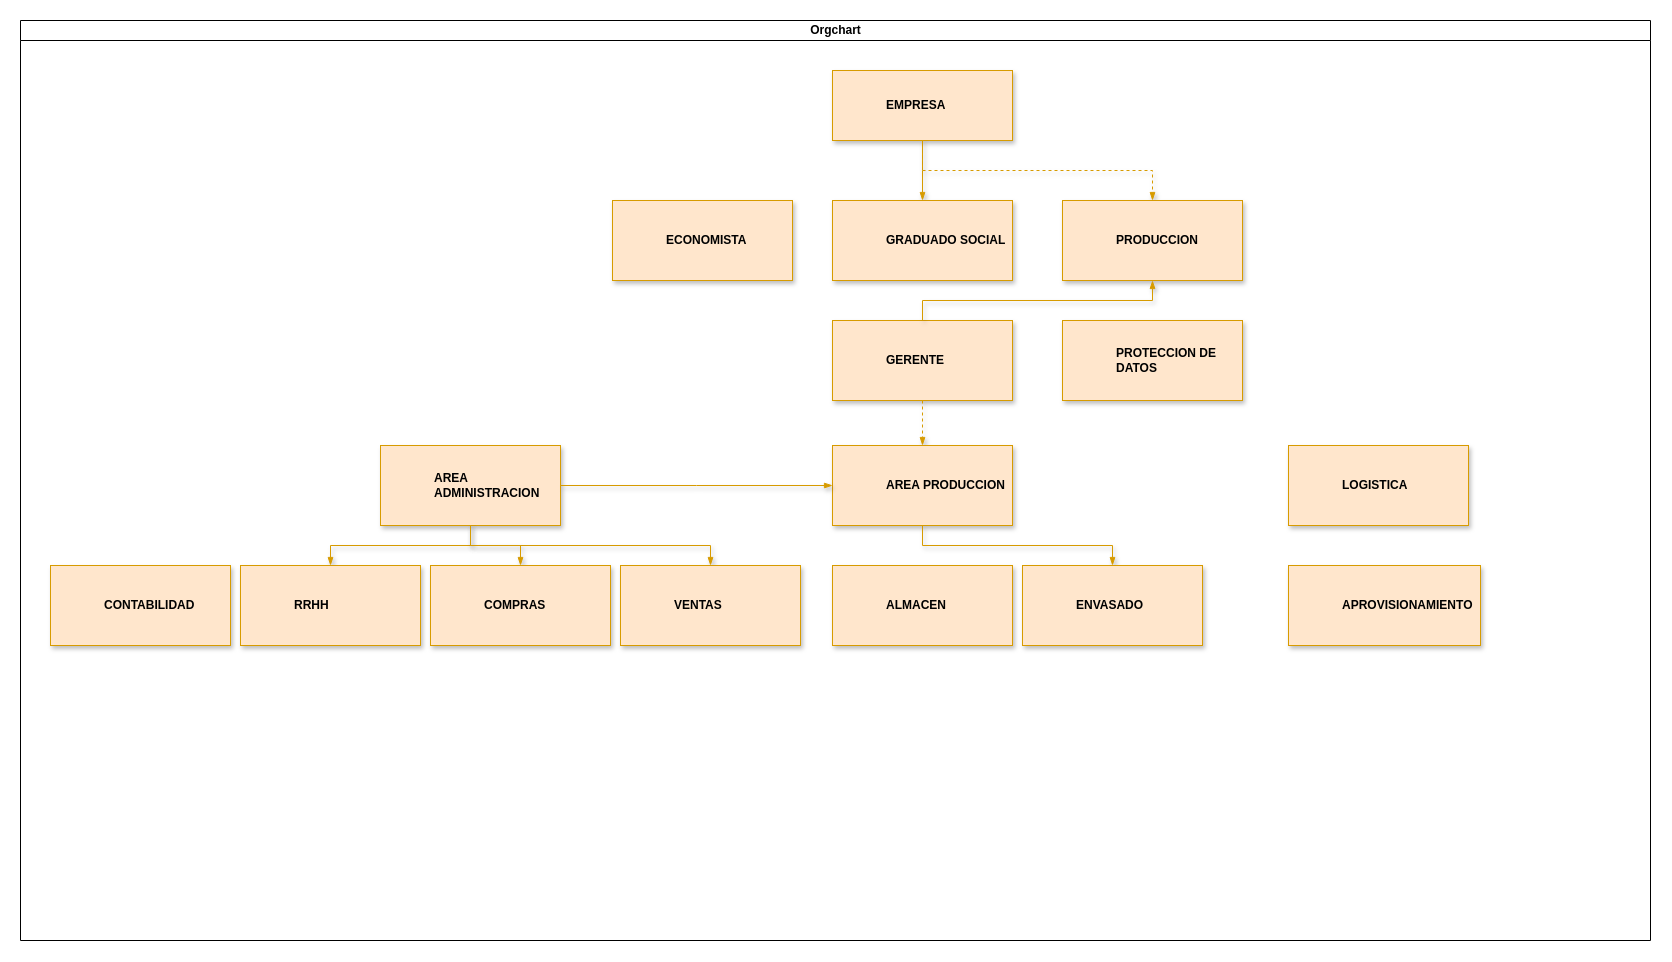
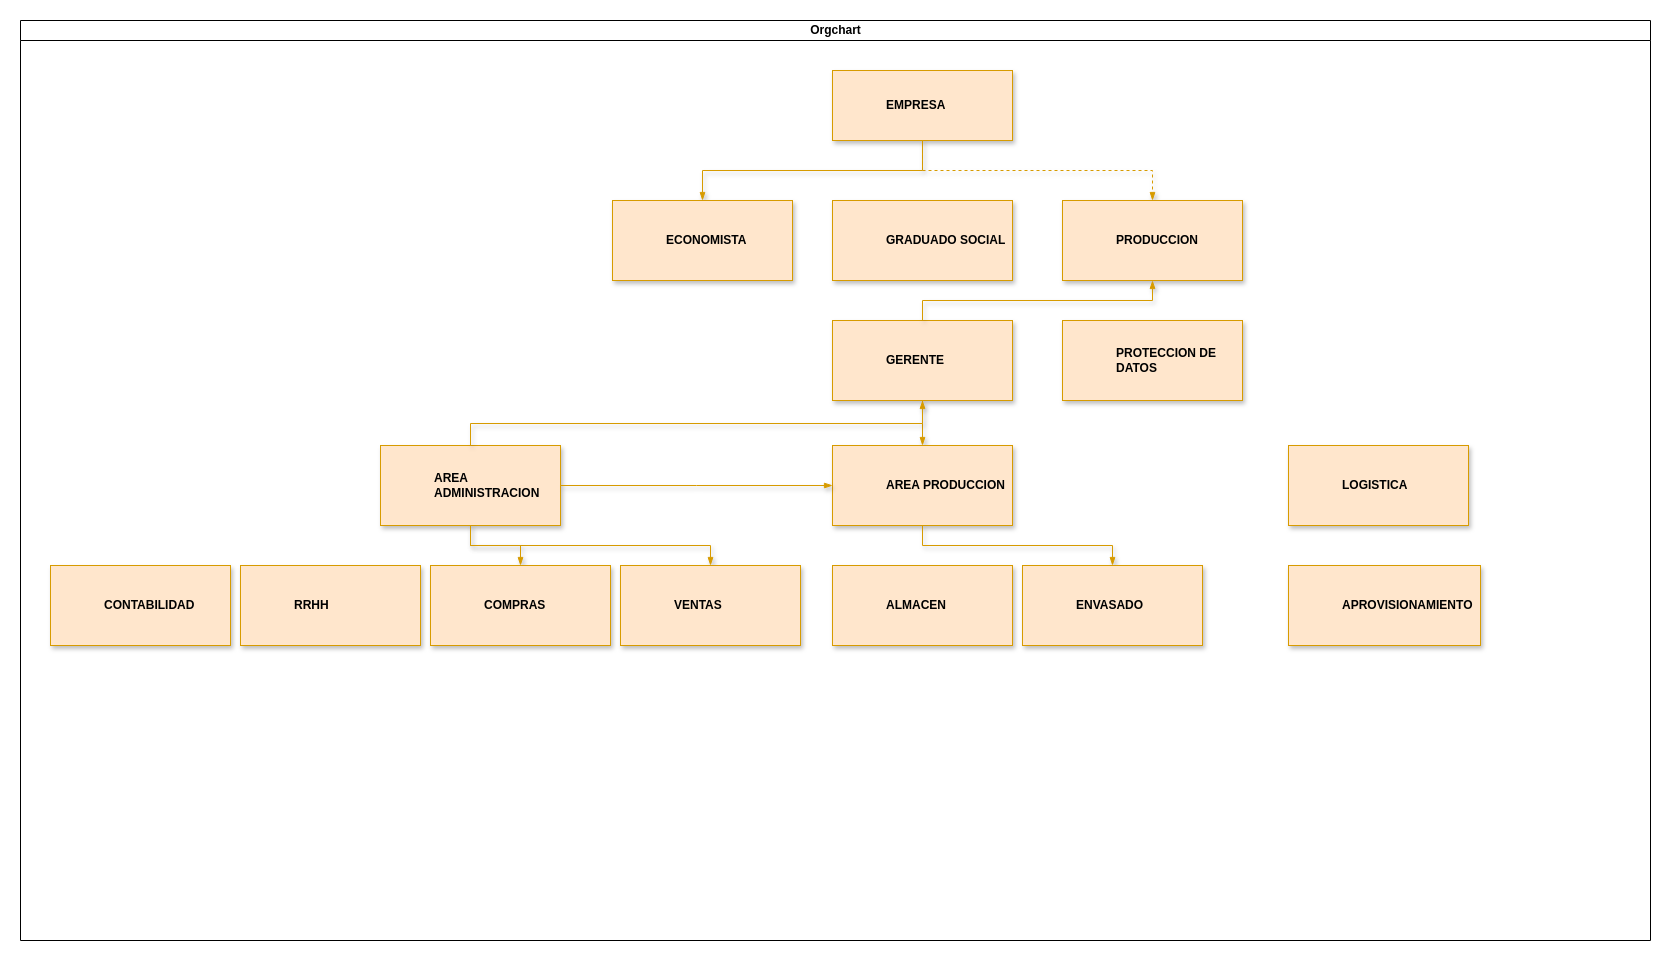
edge "EMPRESA" -> "ECONOMISTA": added
edge "EMPRESA" -> "GRADUADO SOCIAL": removed
edge "GERENTE" -> "AREA PRODUCCION": style dashed -> solid
edge "AREA ADMINISTRACION" -> "RRHH": now "AREA ADMINISTRACION" -> "GERENTE"
